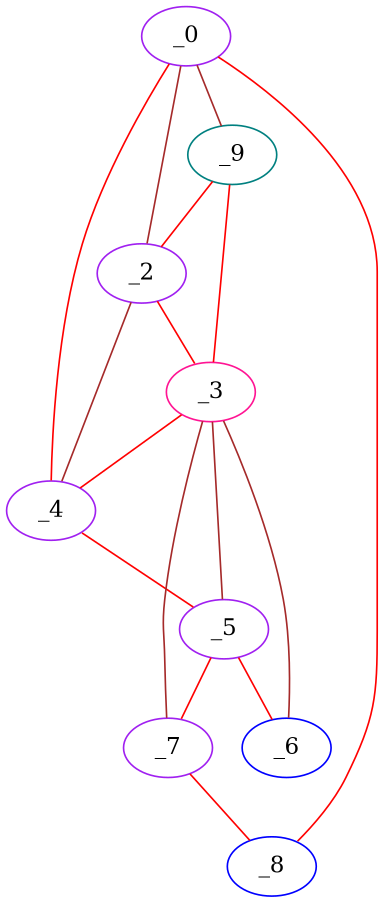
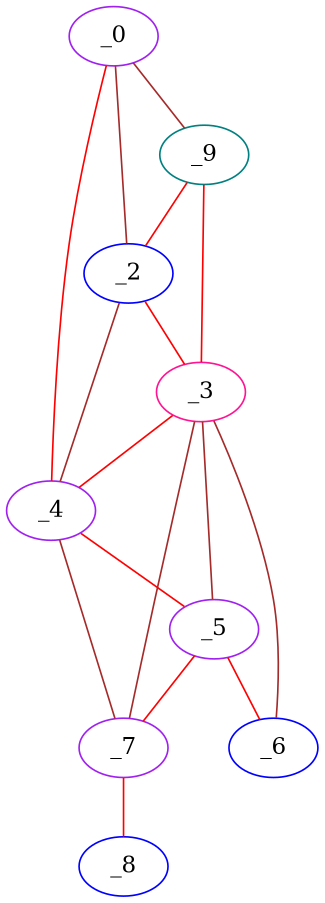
node "_2": color purple -> blue
edge "_0" -- "_8": removed
edge "_4" -- "_7": added
